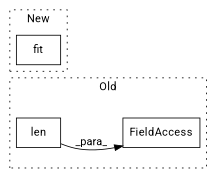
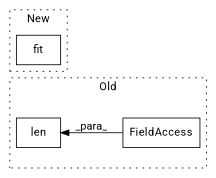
edge "len" -> "FieldAccess": reversed
